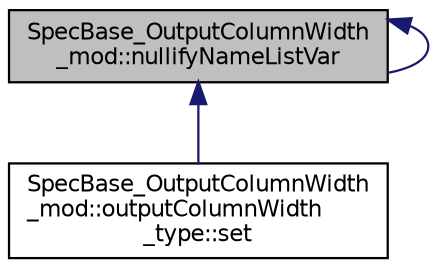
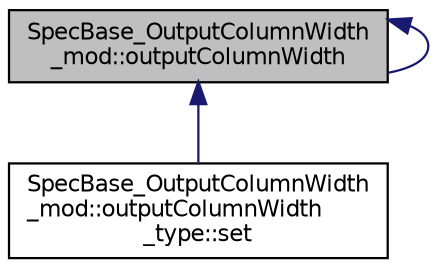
node "SpecBase_OutputColumnWidth _mod::nullifyNameListVar": label "SpecBase_OutputColumnWidth _mod::nullifyNameListVar" -> "SpecBase_OutputColumnWidth _mod::outputColumnWidth"
